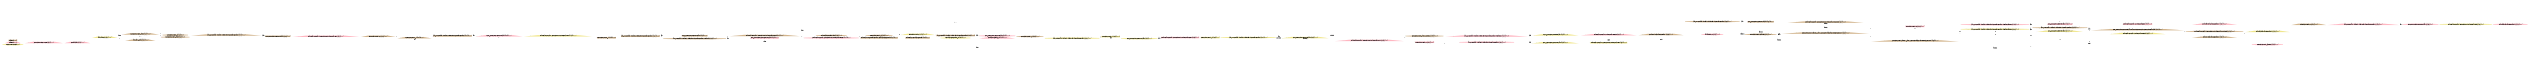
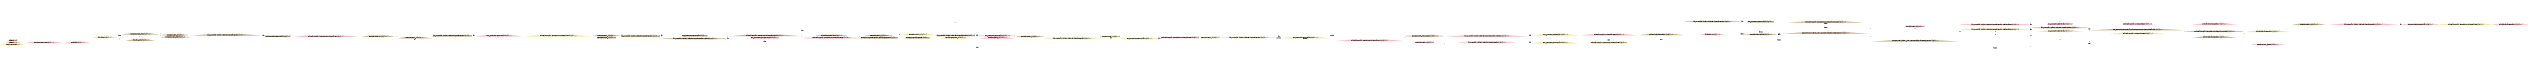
node "segmentCompletionMgr._seconds += 1@@@14@@@['0', '1', '0']": added
